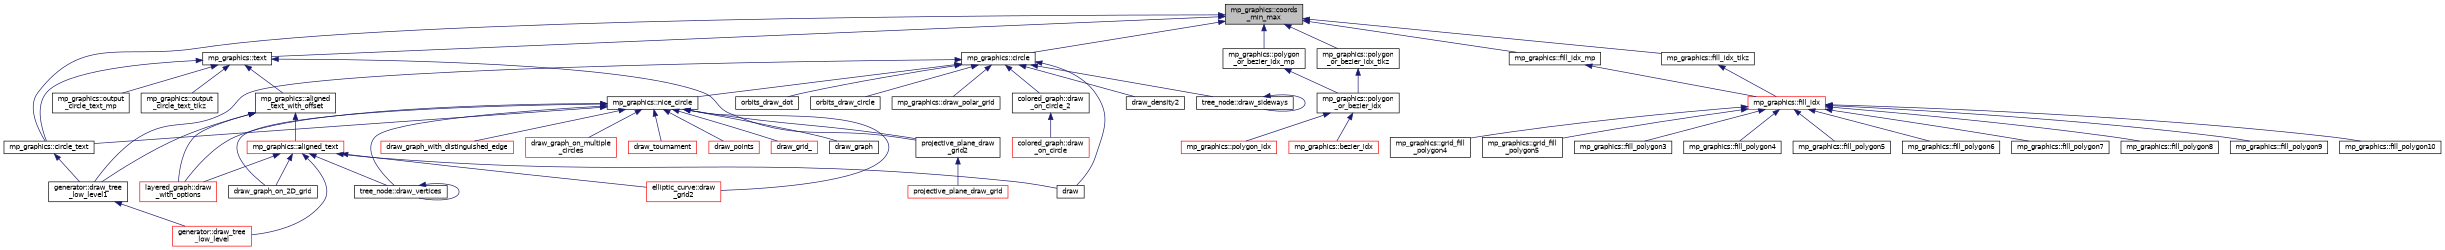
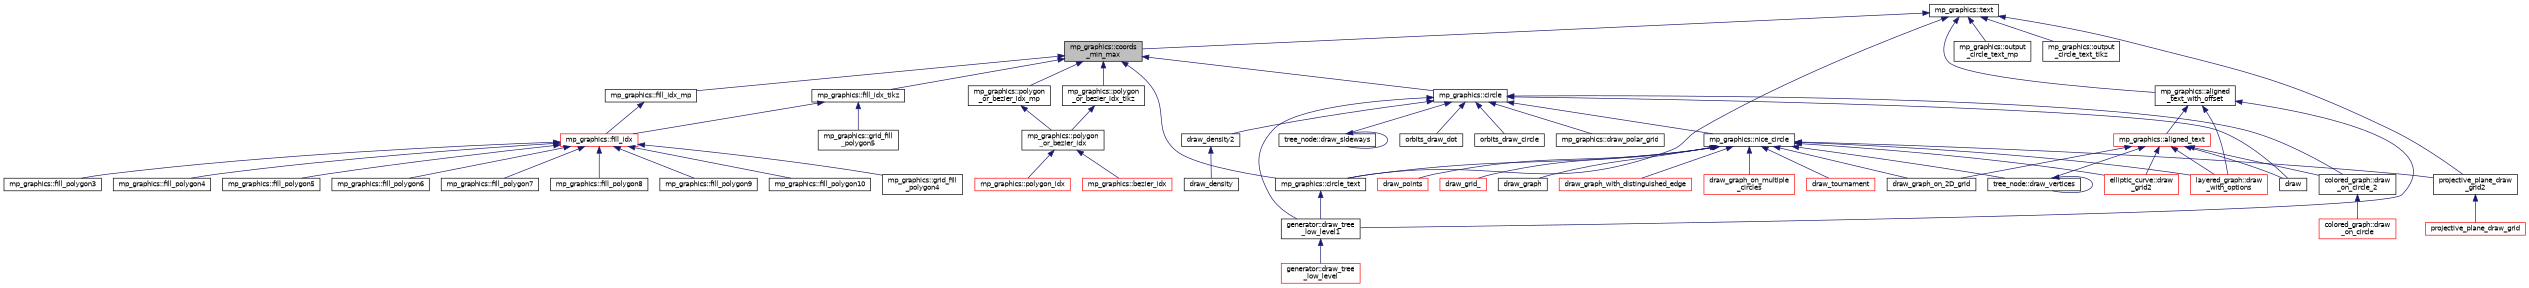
edge "mp_graphics::text" -> "mp_graphics::coords _min_max": reversed
edge "mp_graphics::grid_fill _polygon5" -> "mp_graphics::fill_idx": now "mp_graphics::grid_fill _polygon5" -> "mp_graphics::fill_idx_tikz"
node "draw_density": added
edge "generator::draw_tree _low_level" -> "mp_graphics::aligned_text": now "colored_graph::draw _on_circle_2" -> "mp_graphics::aligned_text"
